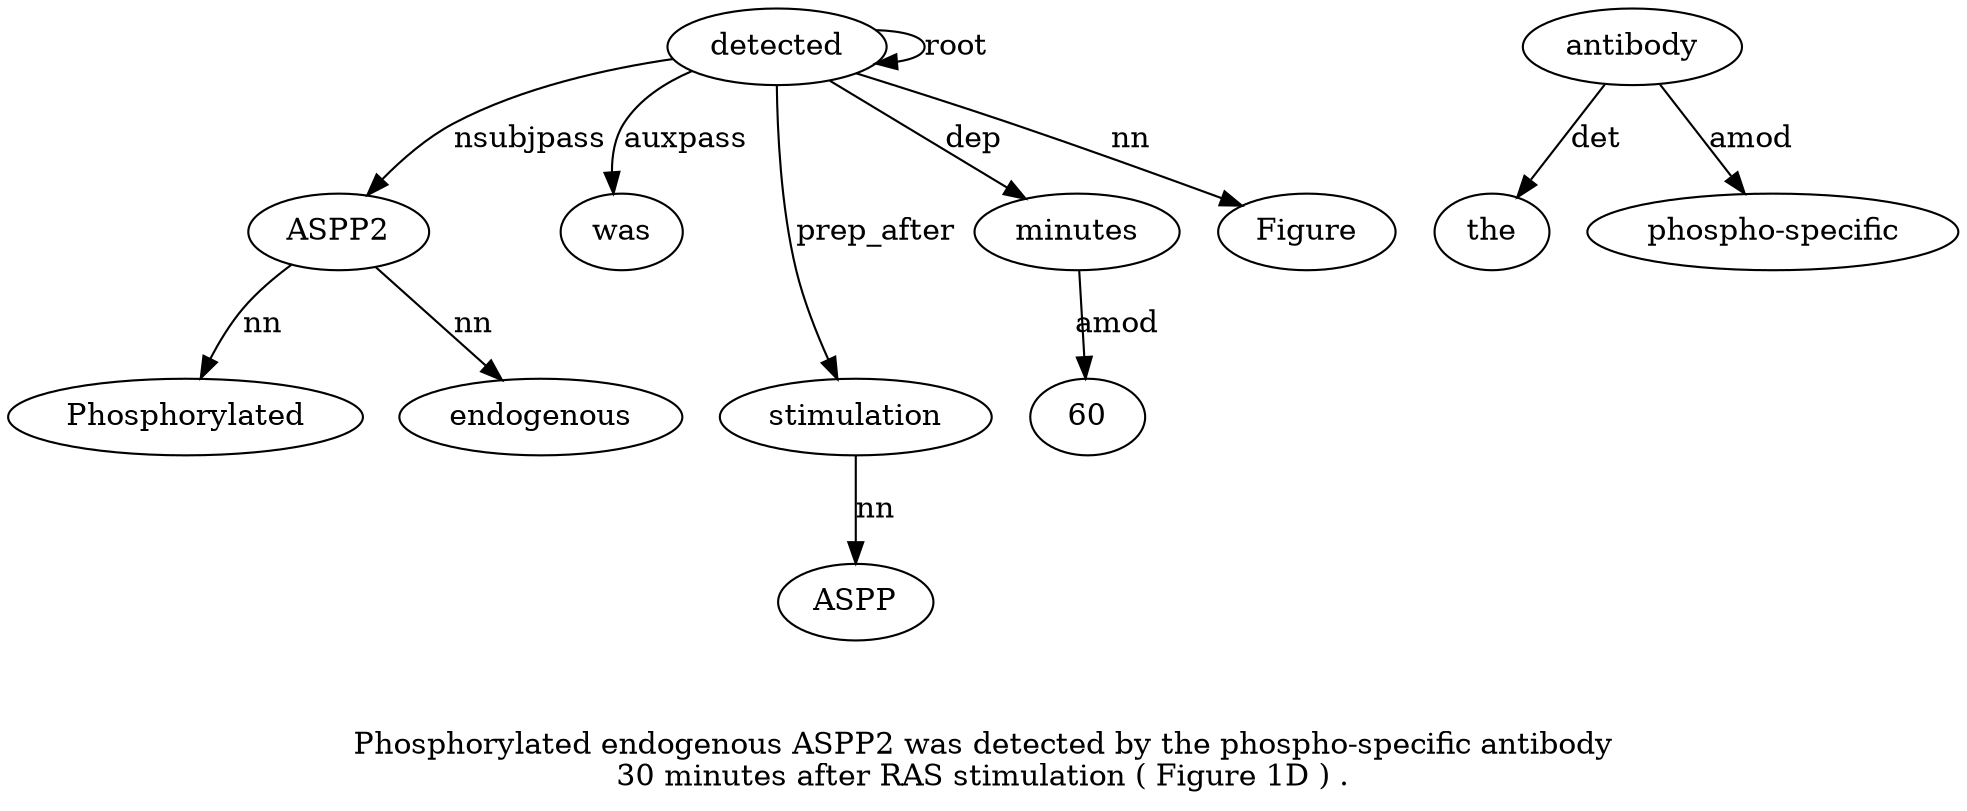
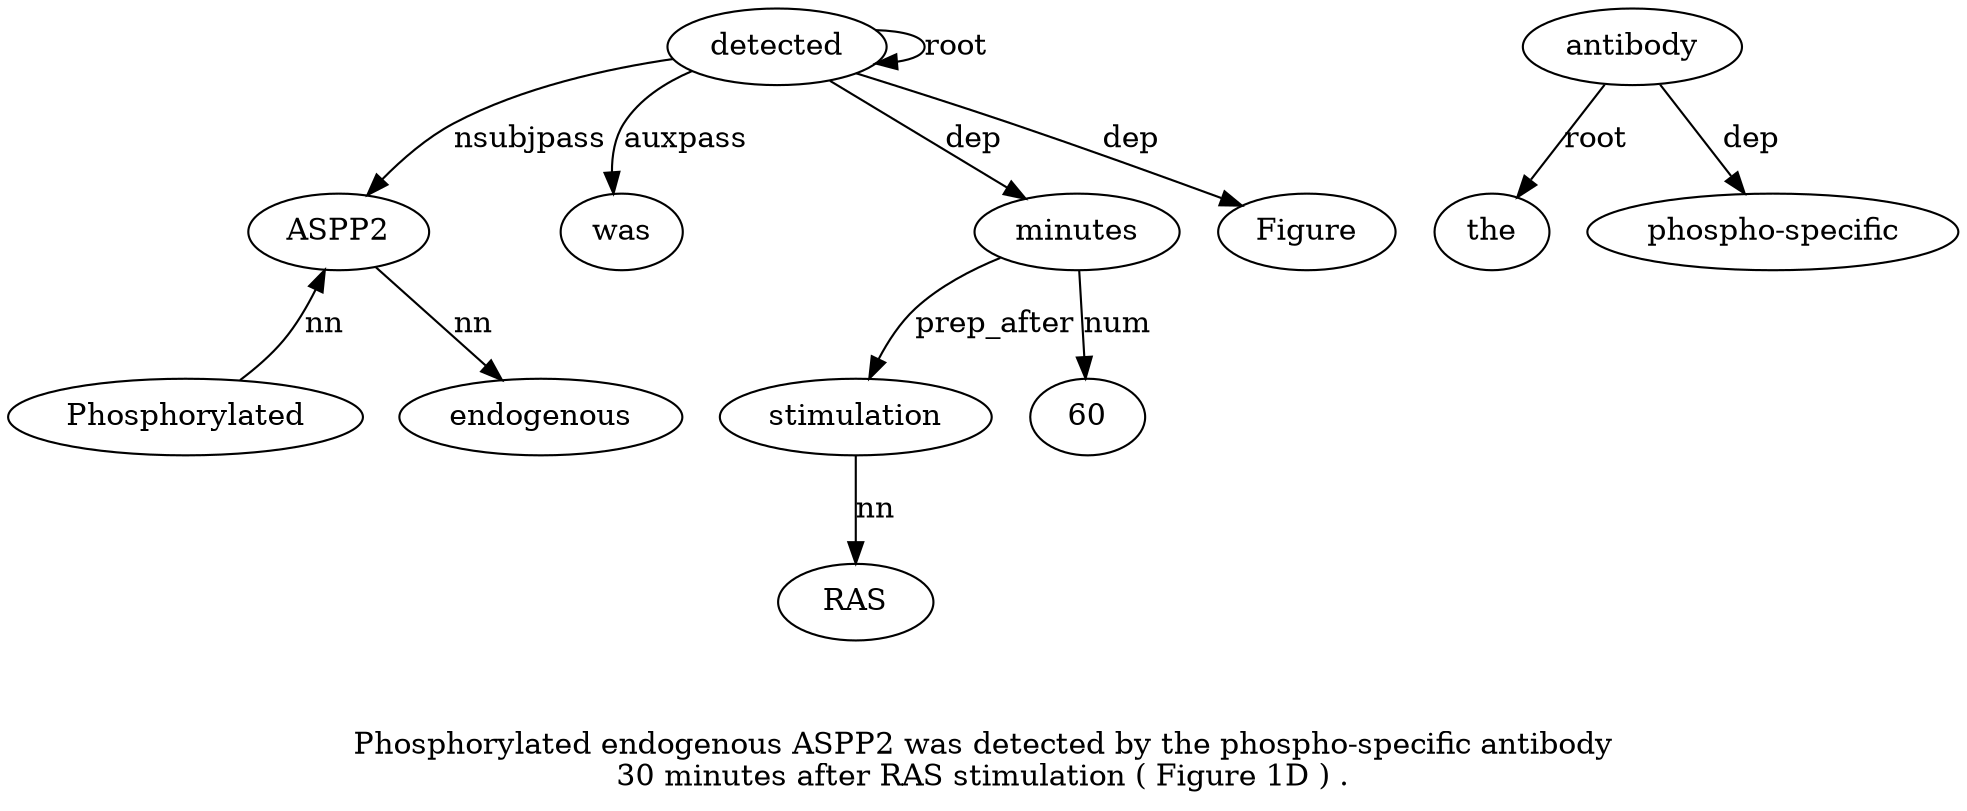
edge "detected" -> "Figure": label "nn" -> "dep"
edge "antibody" -> "the": label "det" -> "root"
edge "antibody" -> "phospho-specific": label "amod" -> "dep"
edge "detected" -> "stimulation": now "minutes" -> "stimulation"
edge "ASPP2" -> "Phosphorylated": reversed
edge "minutes" -> "60": label "amod" -> "num"
node "ASPP": label "ASPP" -> "RAS"
